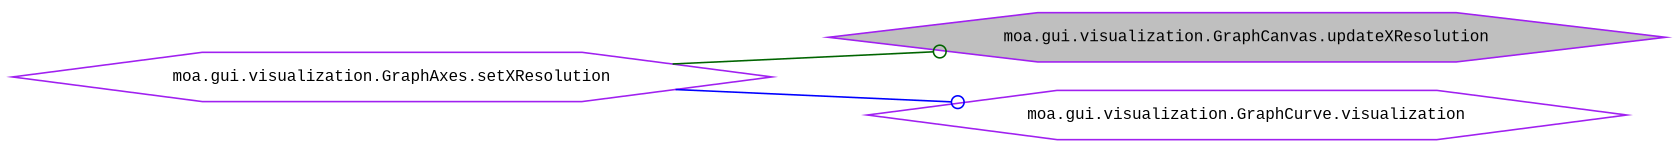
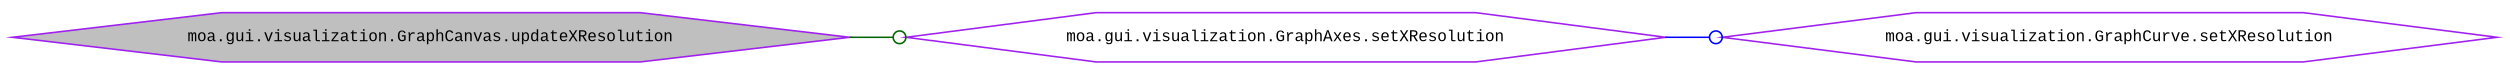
edge "moa.gui.visualization.GraphAxes.setXResolution" -> "moa.gui.visualization.GraphCanvas.updateXResolution": reversed
node "moa.gui.visualization.GraphCurve.visualization": label "moa.gui.visualization.GraphCurve.visualization" -> "moa.gui.visualization.GraphCurve.setXResolution"
